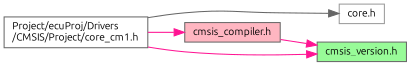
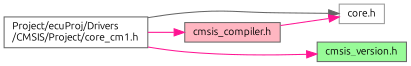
edge "cmsis_compiler.h" -> "cmsis_version.h": now "cmsis_compiler.h" -> "core.h"
